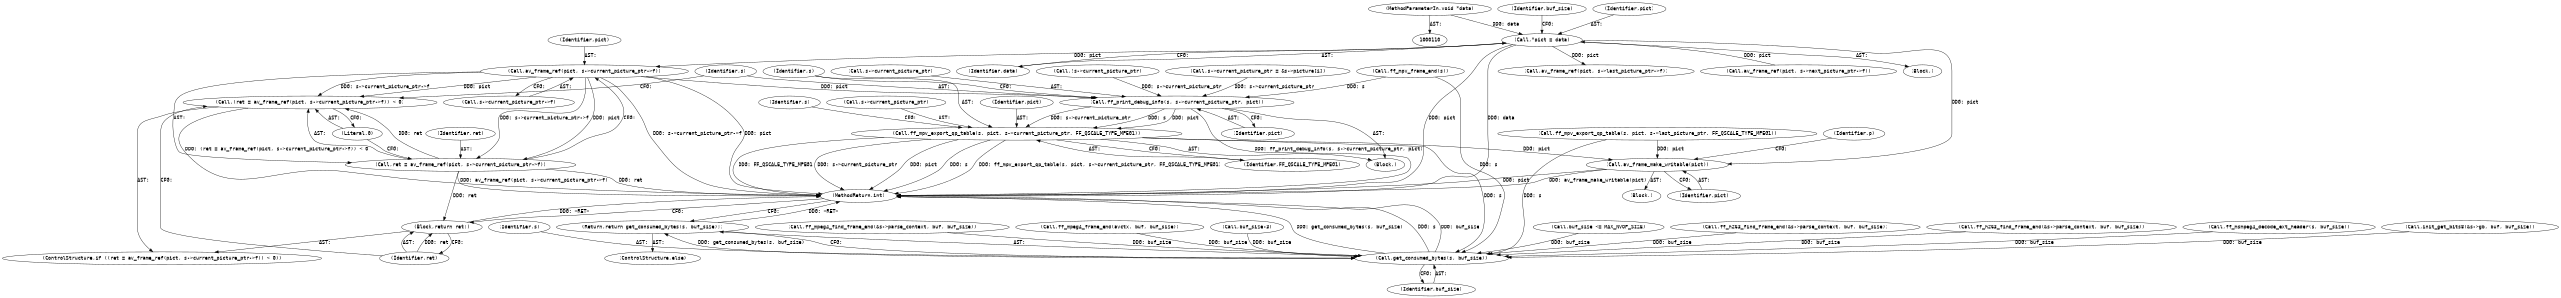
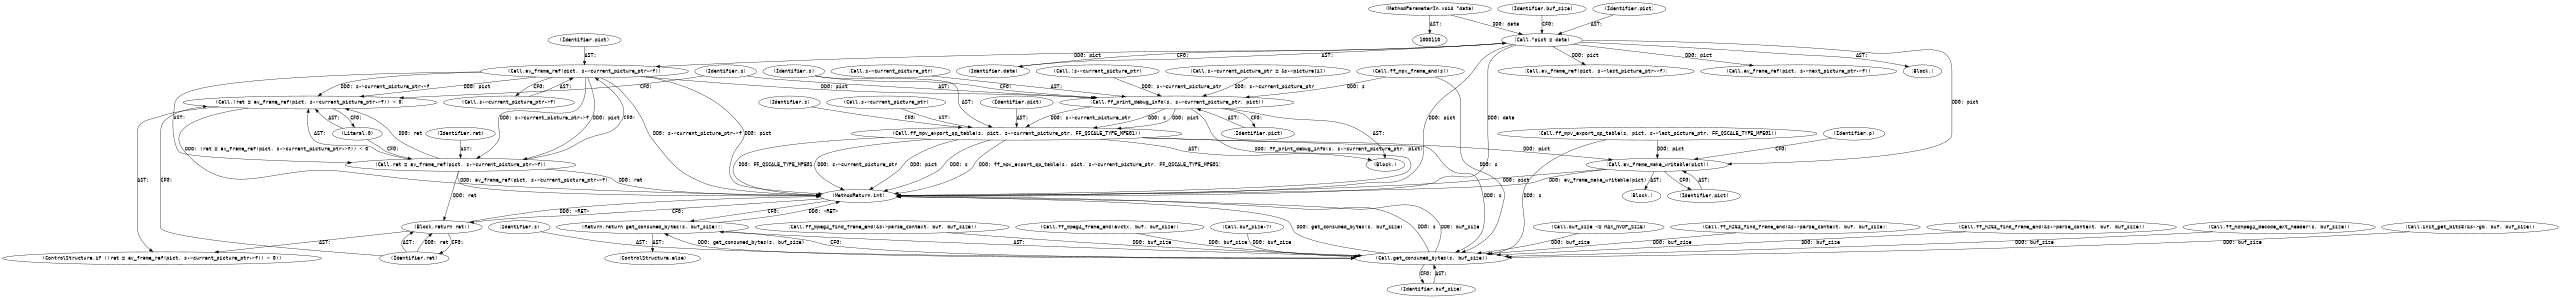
edge "(Call,av_frame_ref(pict, s->next_picture_ptr->f))" -> "(Call,*pict = data)": reversed
node "(Identifier,FF_QSCALE_TYPE_MPEG1)": removed
node "(Call,buf_size-3)": label "(Call,buf_size-3)" -> "(Call,buf_size-7)"
